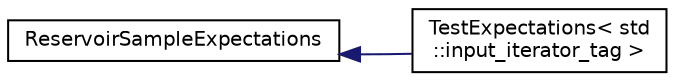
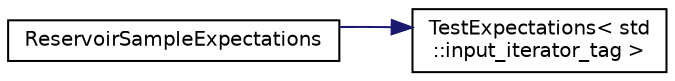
edge "TestExpectations< std ::input_iterator_tag >" -> "ReservoirSampleExpectations": reversed
